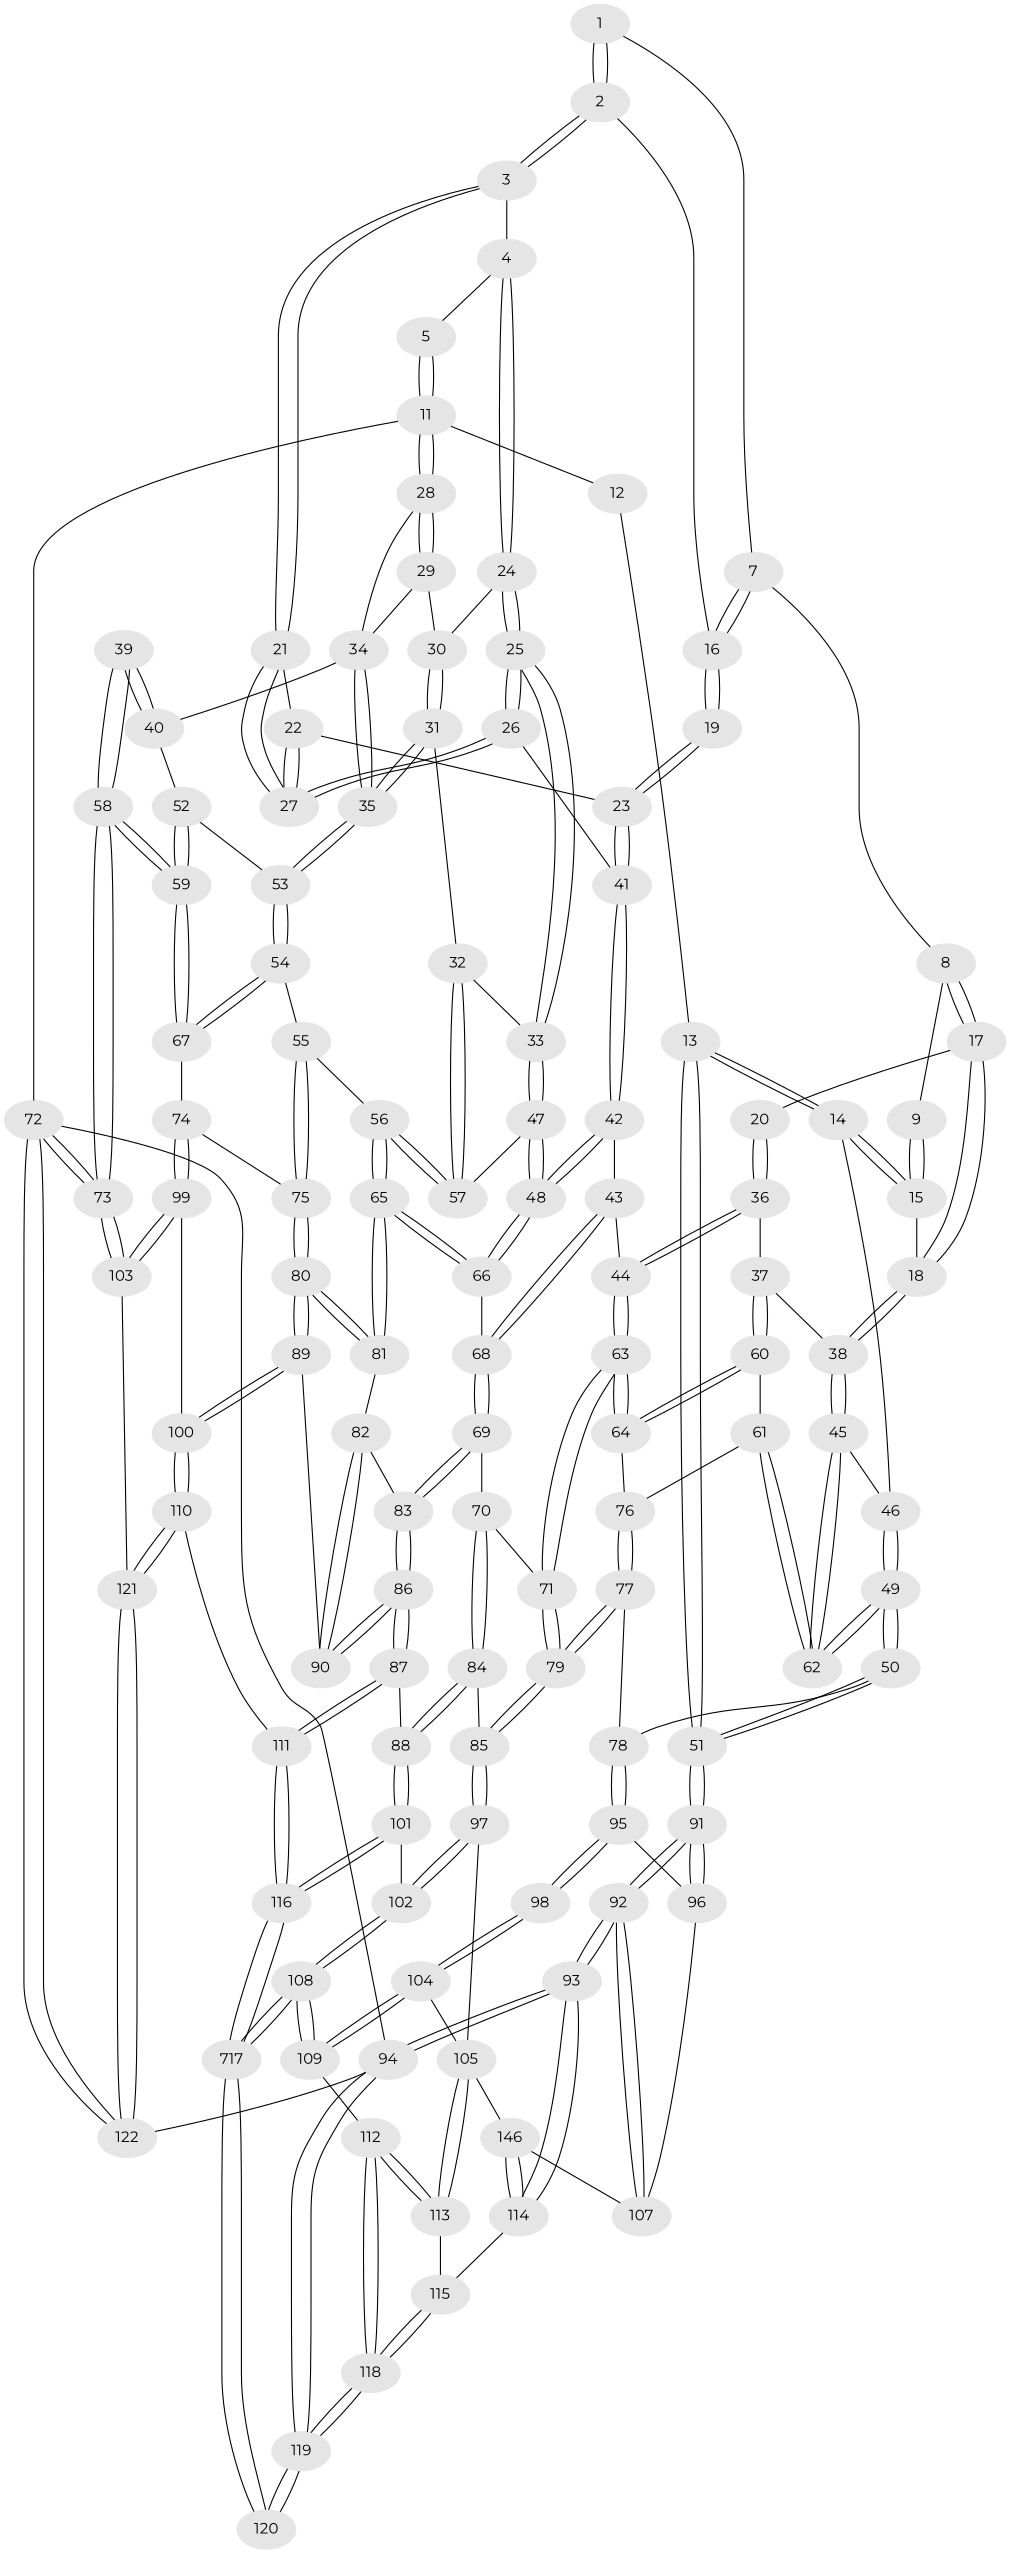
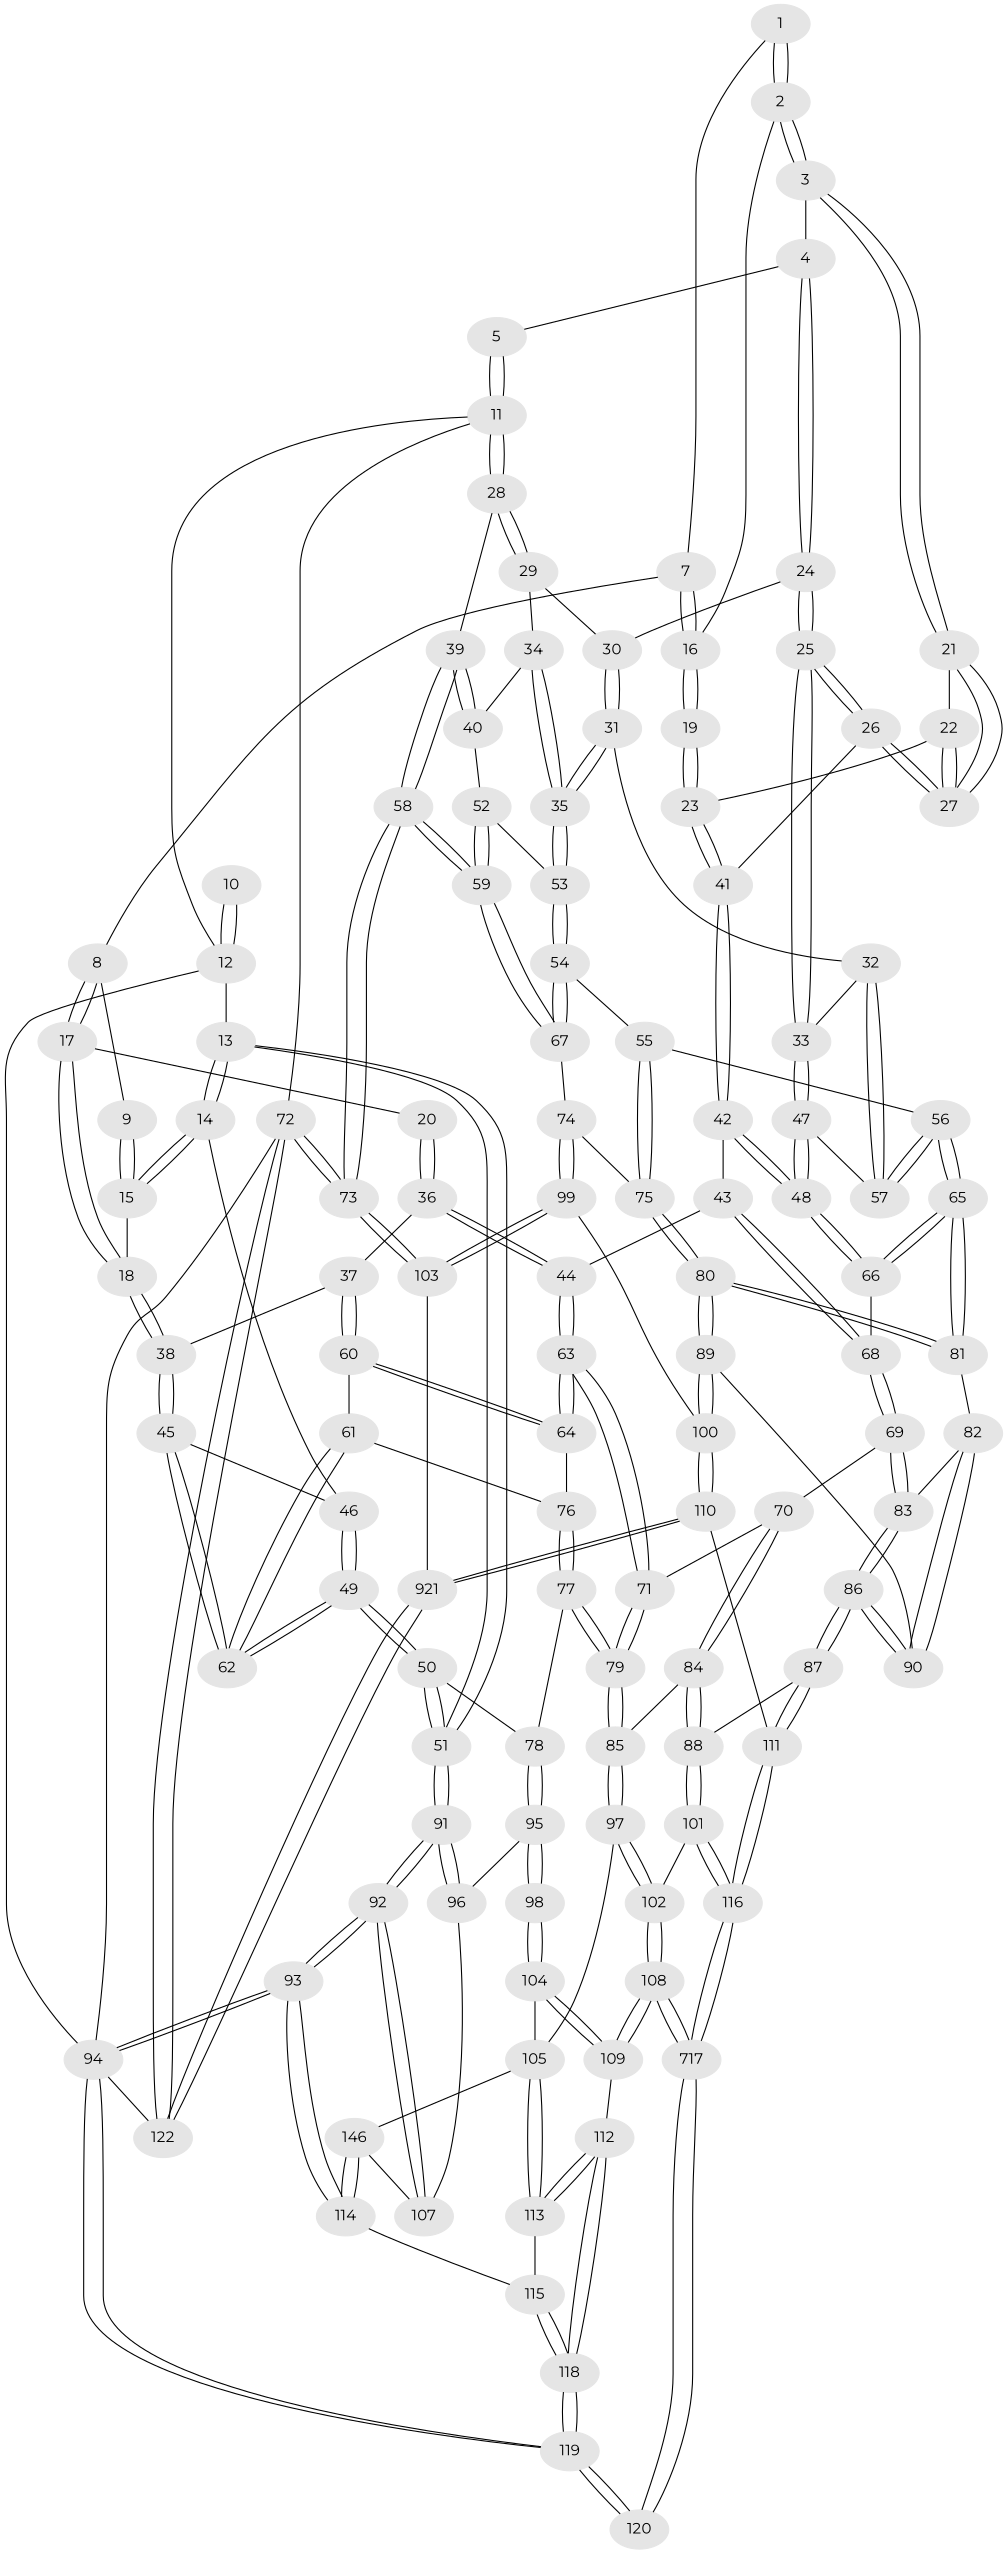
edge "28" -- "34": now "28" -- "39"
node "10": added
edge "12" -- "94": added
node "121": label "121" -> "921"
